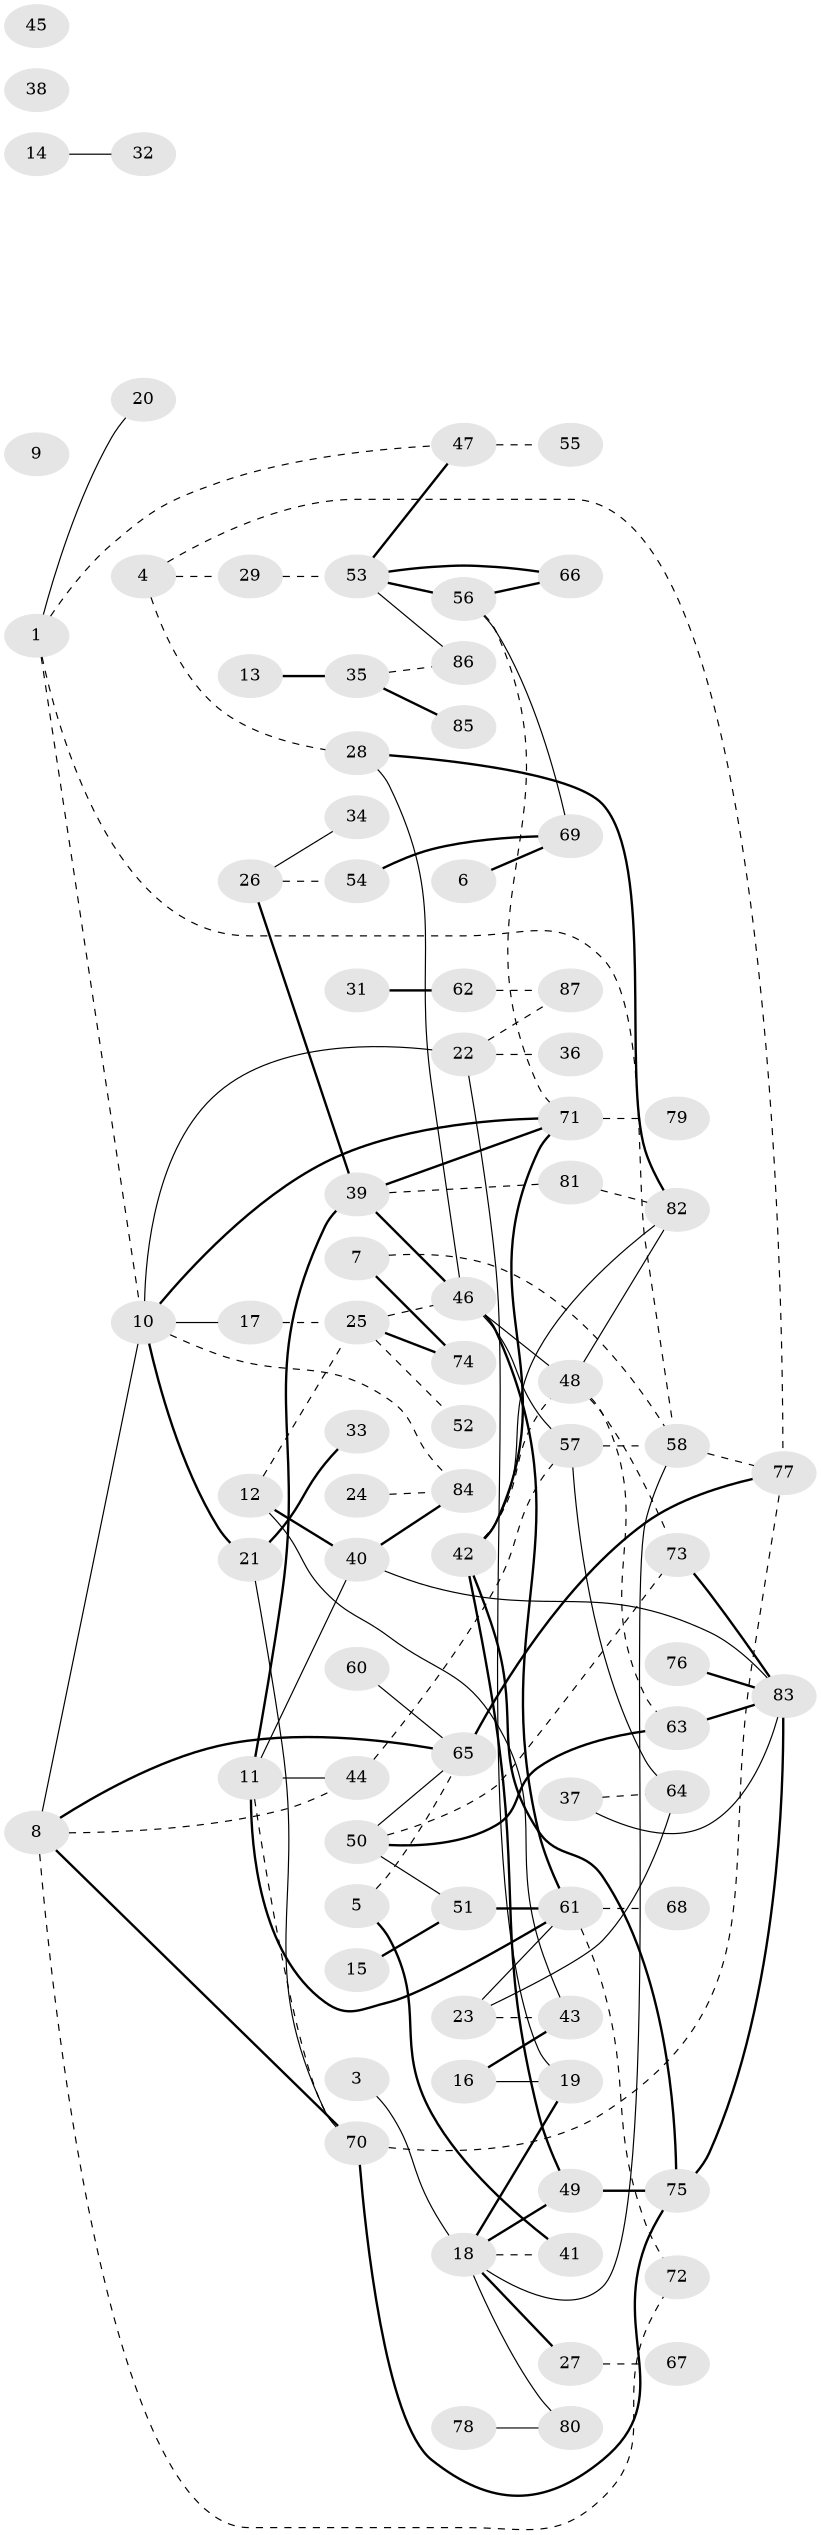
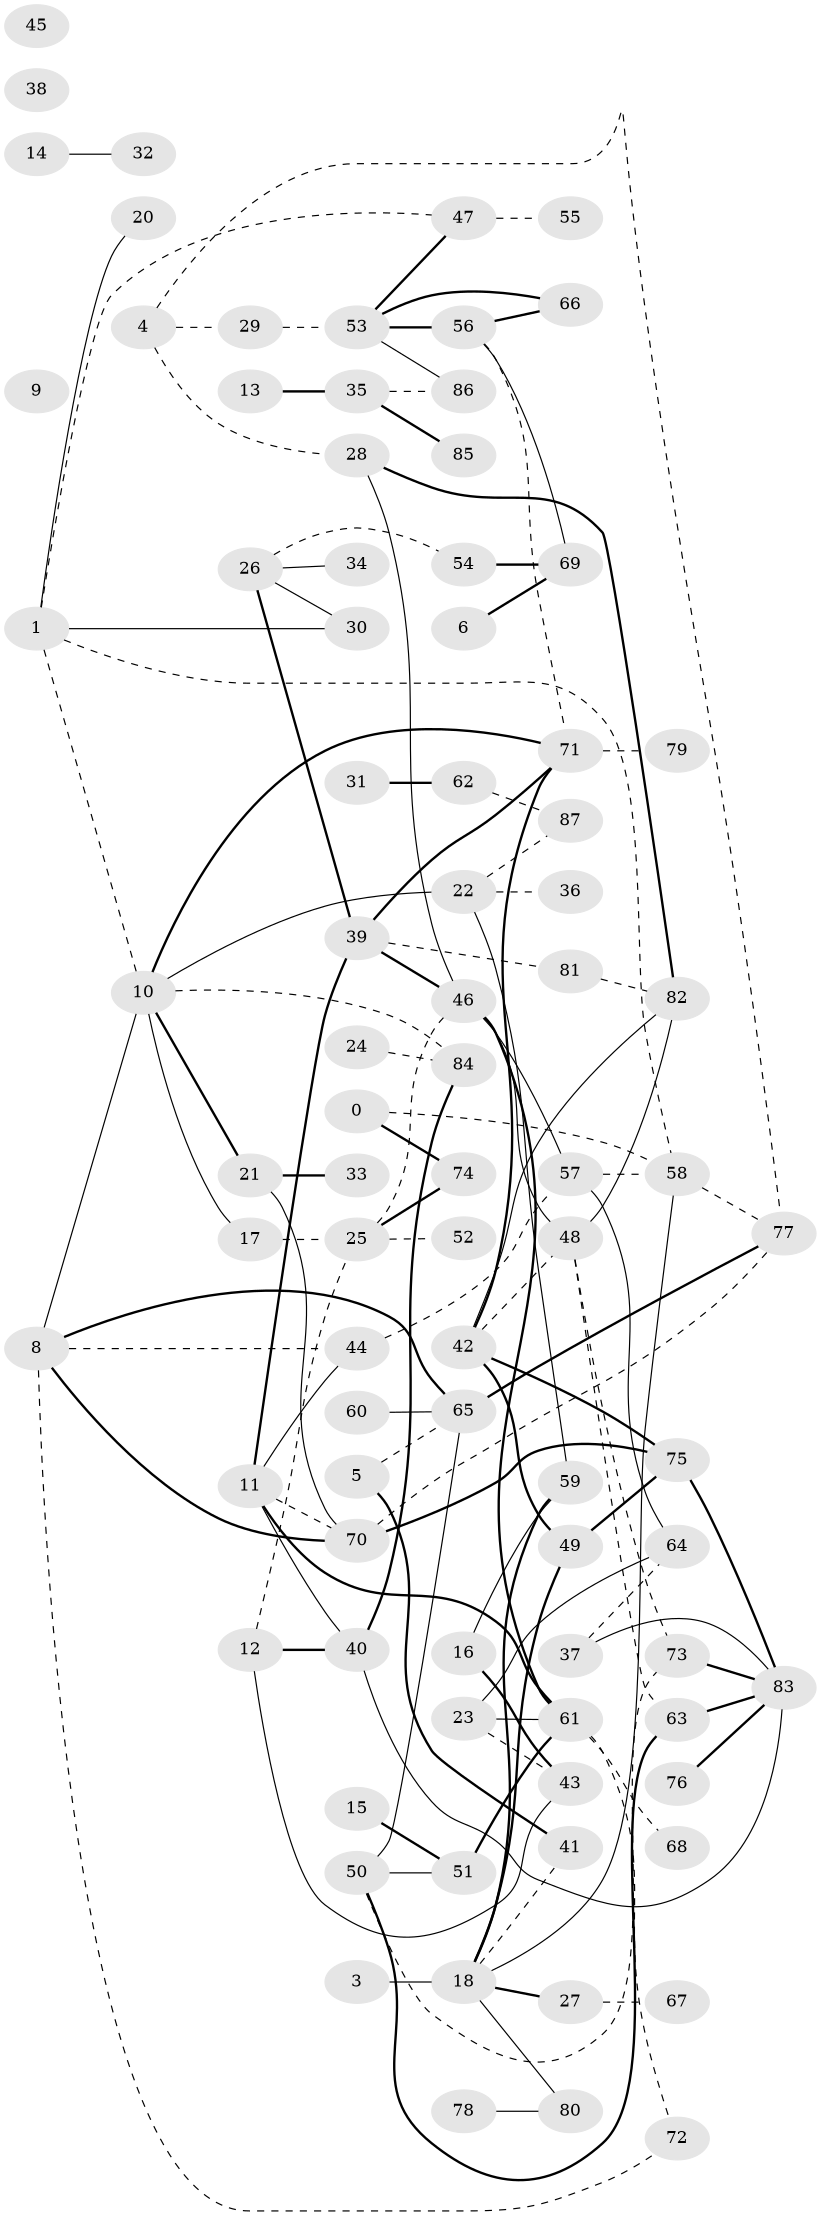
node "30": added
node "7": label "7" -> "0"
node "19": label "19" -> "59"
